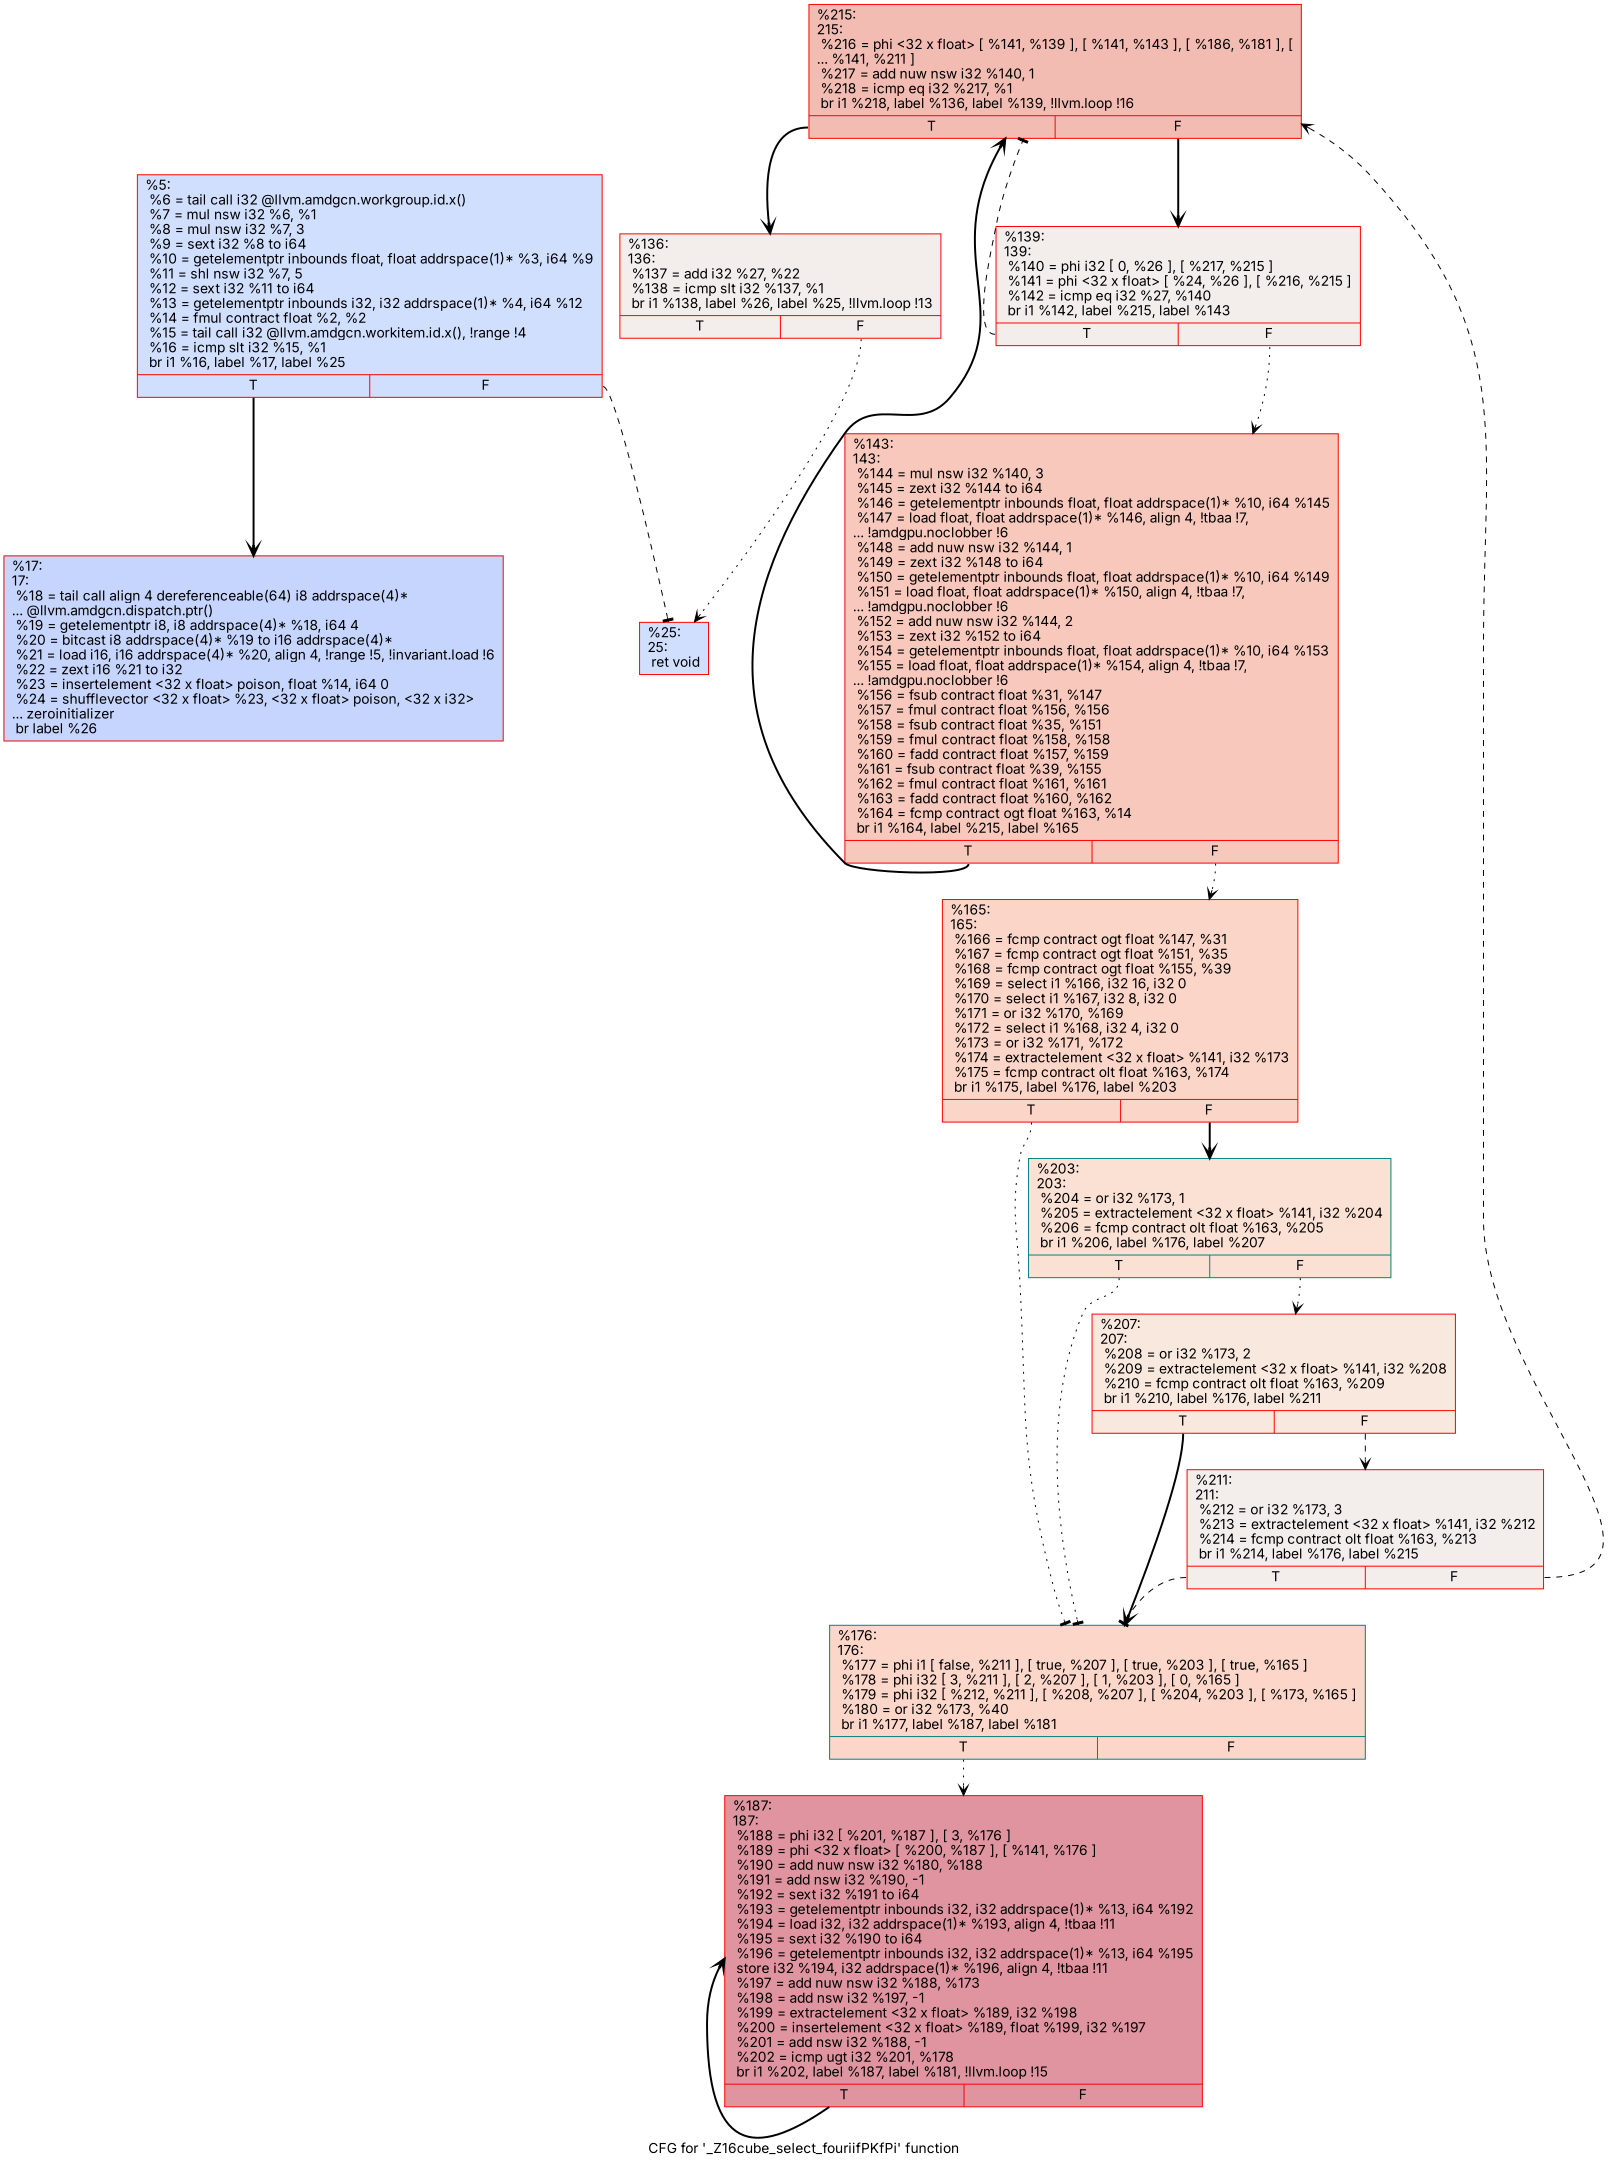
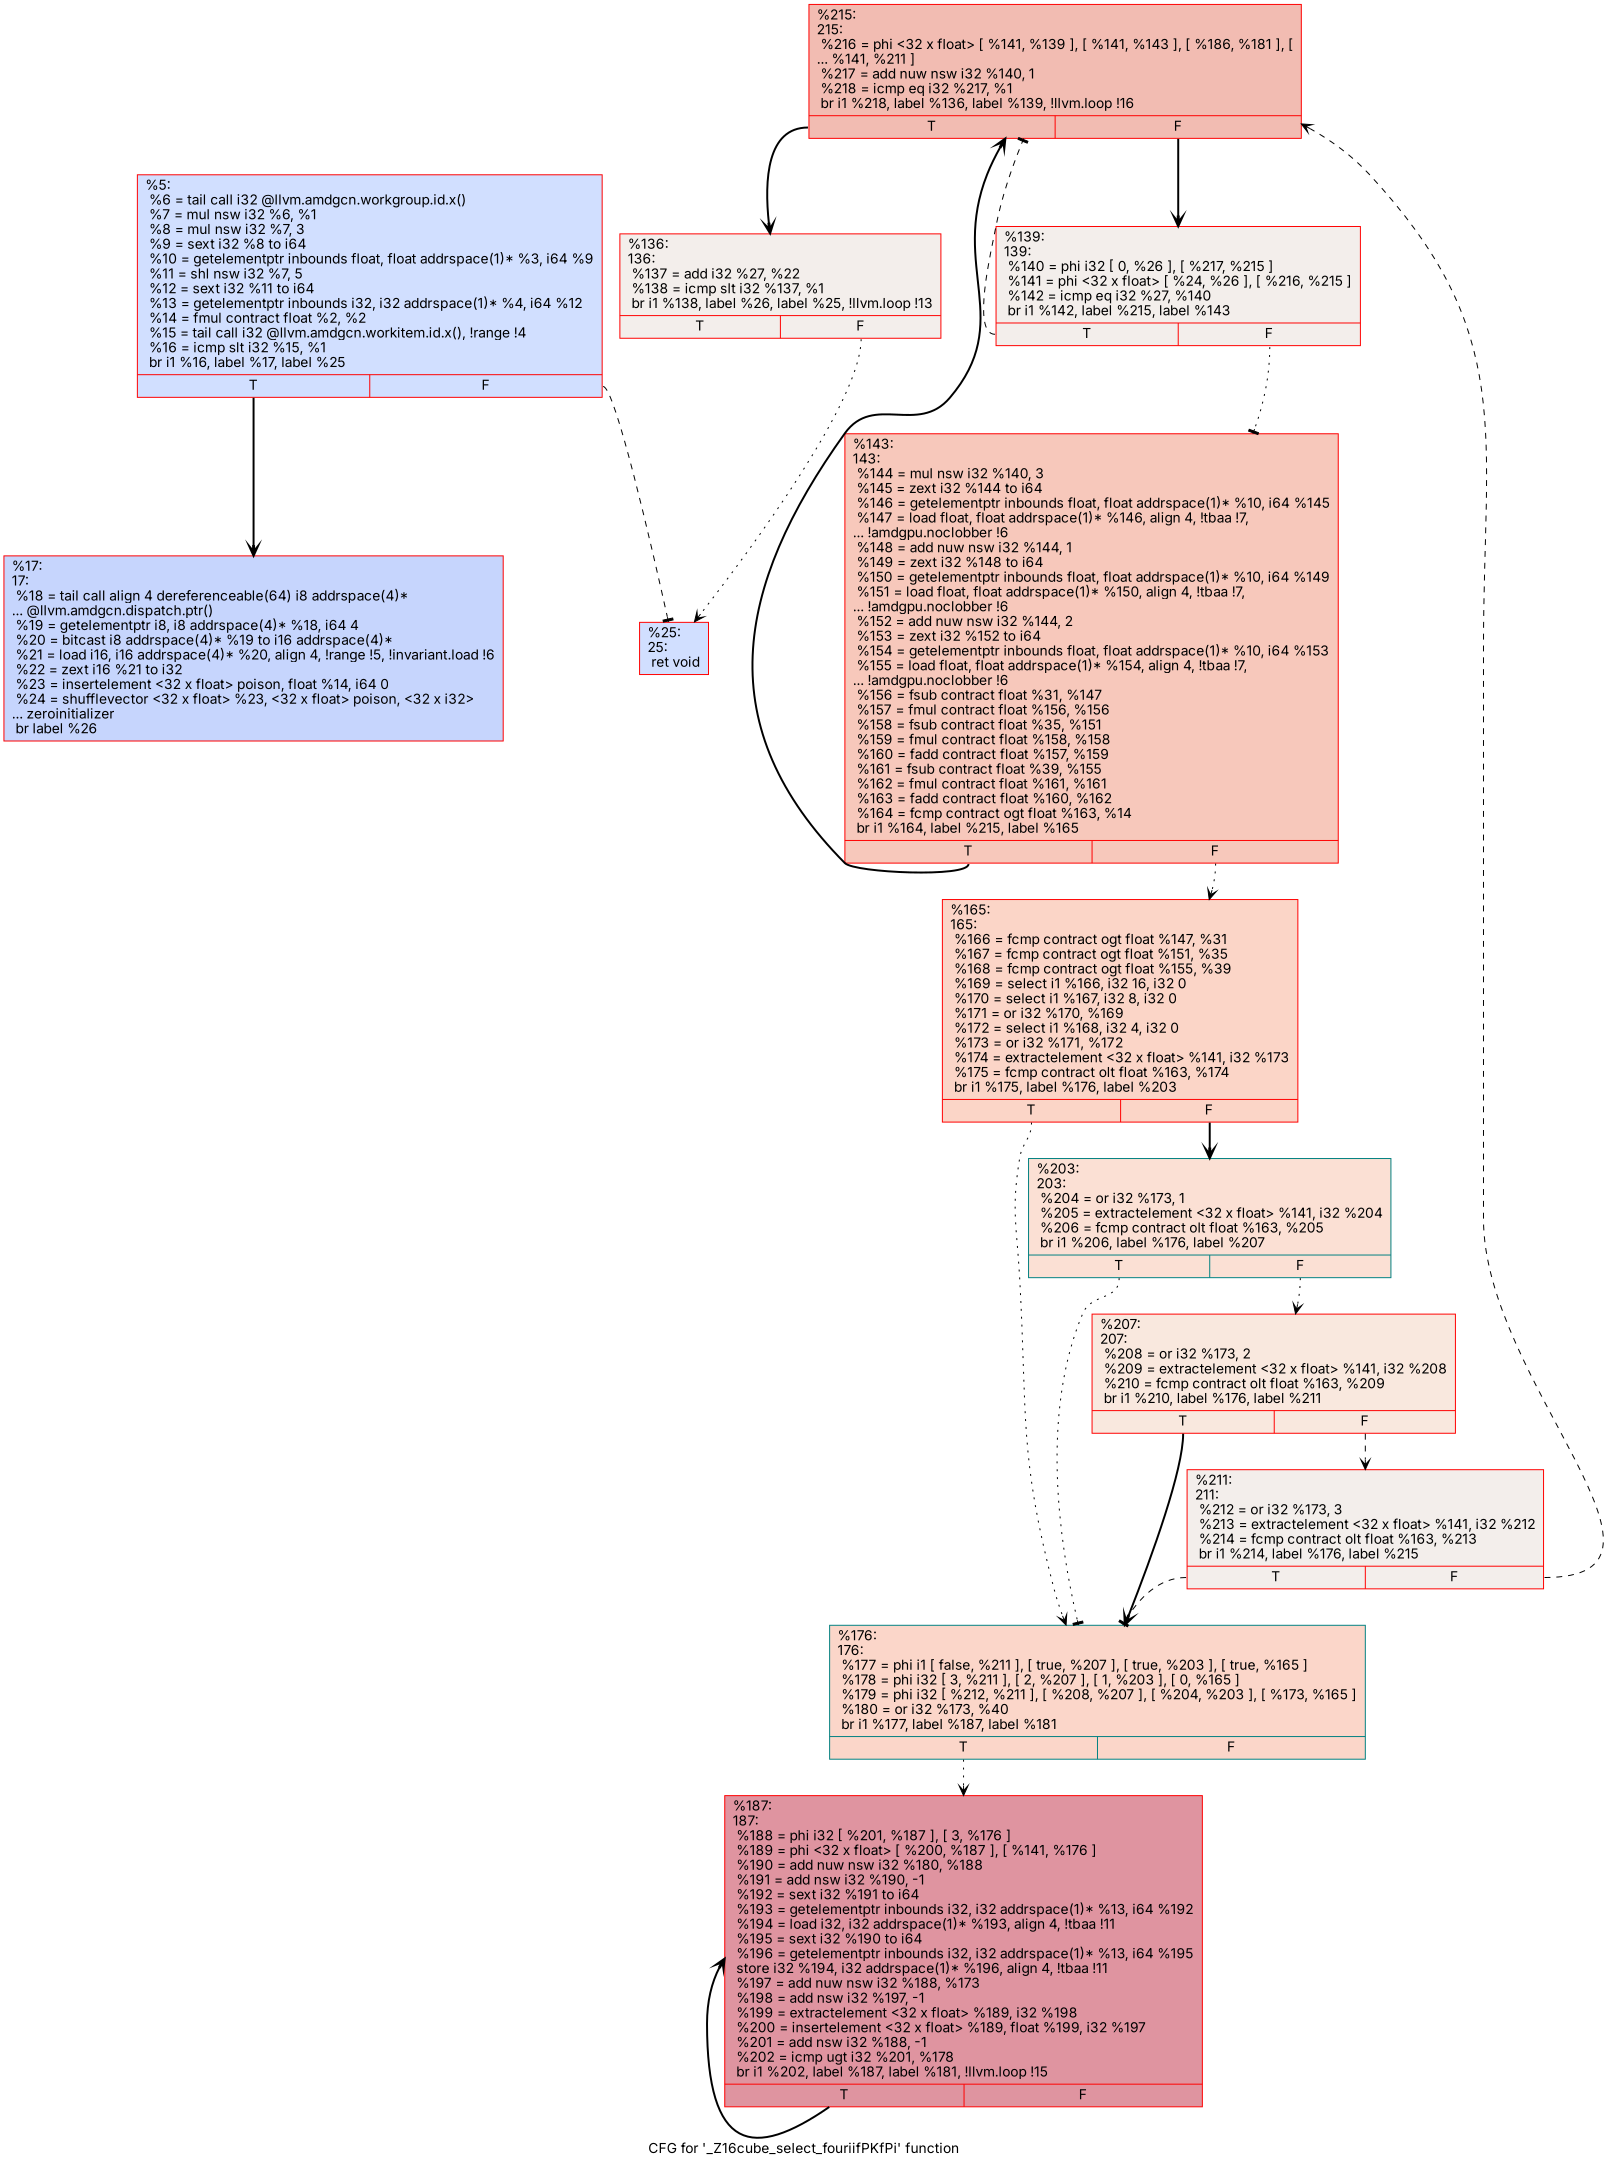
edge "%139:" -> "%143:": arrowhead vee -> tee
edge "%165:" -> "%176:": arrowhead tee -> vee
